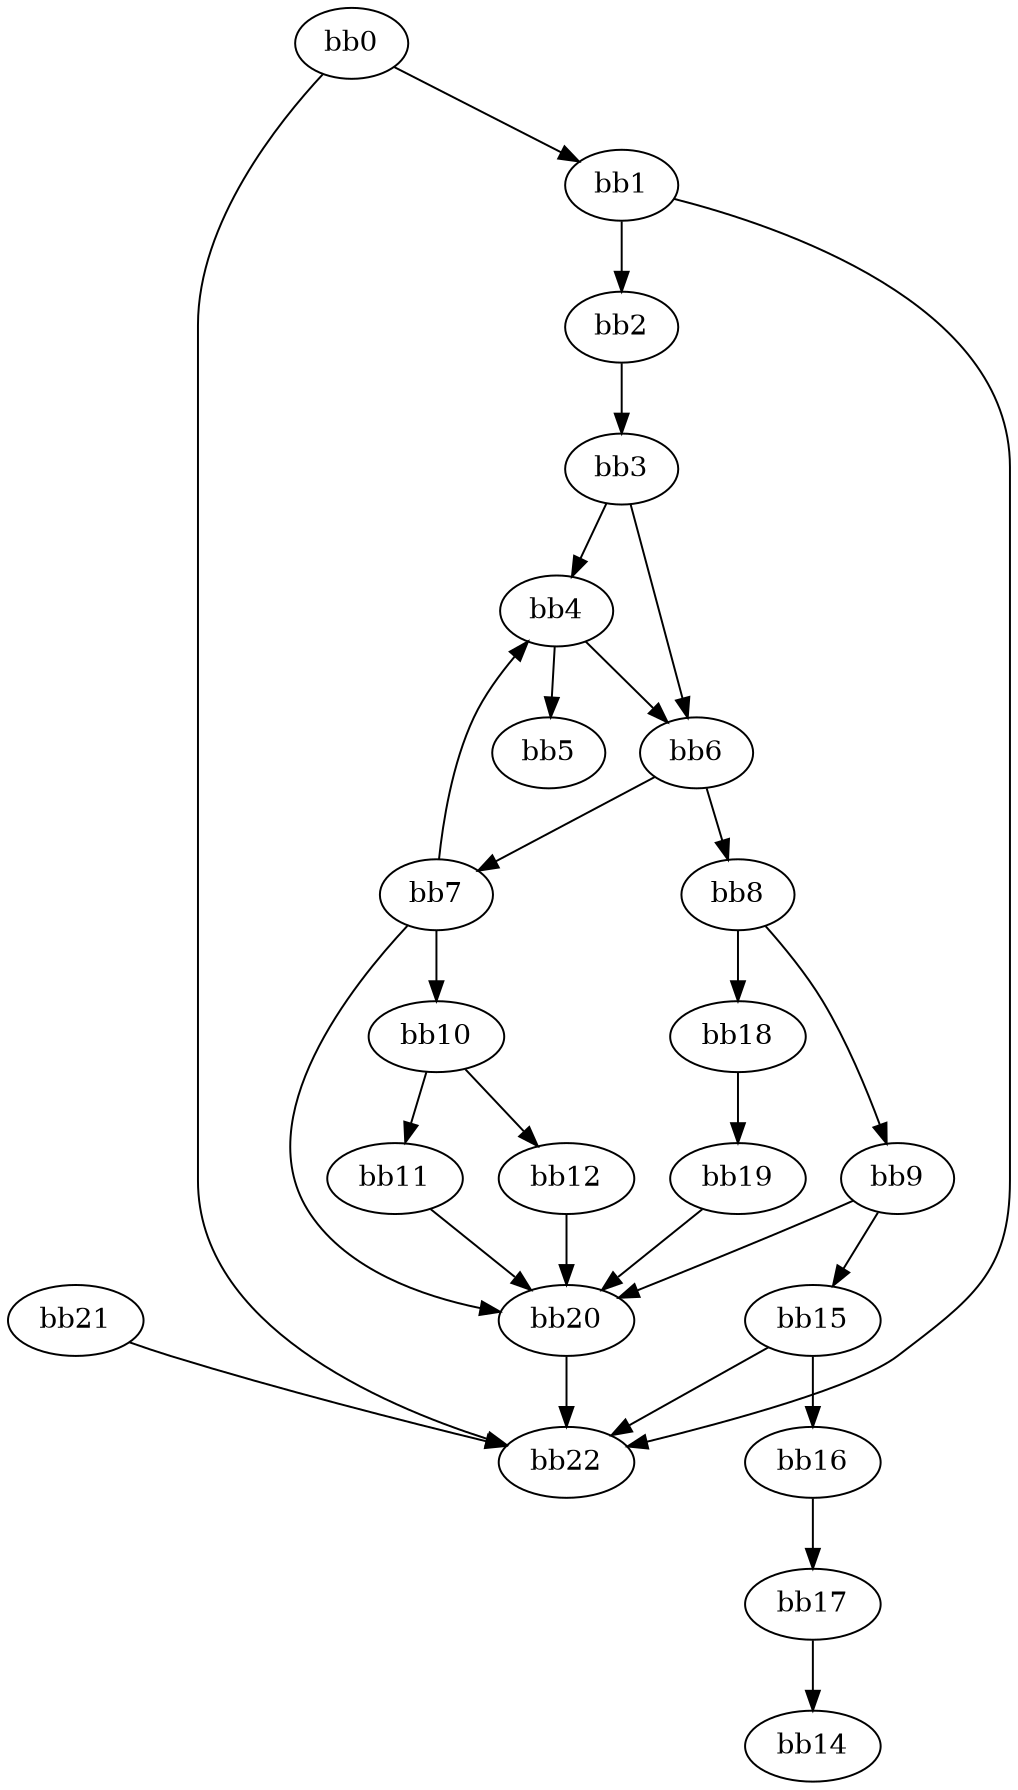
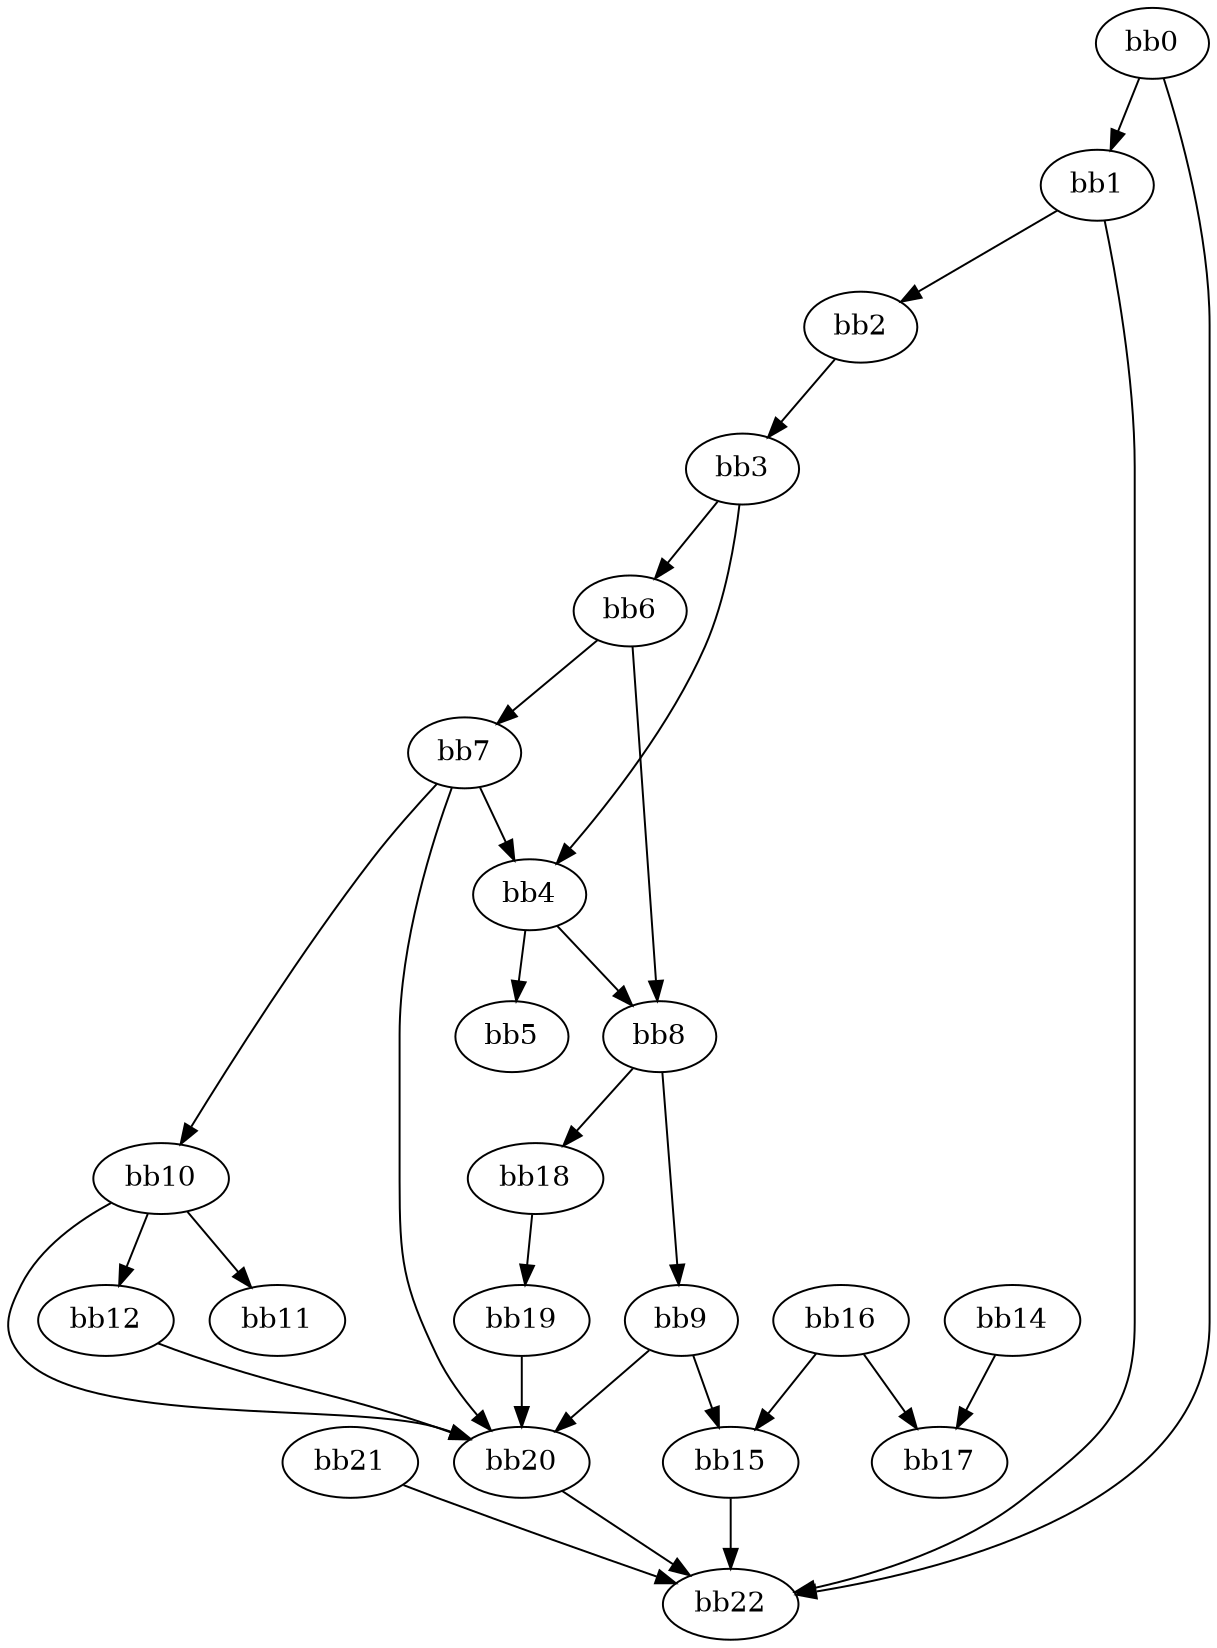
edge "bb4" -> "bb6": now "bb4" -> "bb8"
edge "bb11" -> "bb20": now "bb10" -> "bb20"
edge "bb15" -> "bb16": reversed
edge "bb17" -> "bb14": reversed
